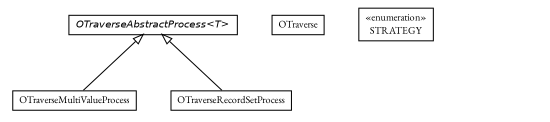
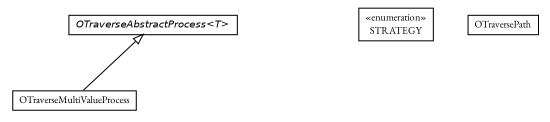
node "OTraverse": removed
node "OTraversePath": added
node "OTraverseRecordSetProcess": removed
